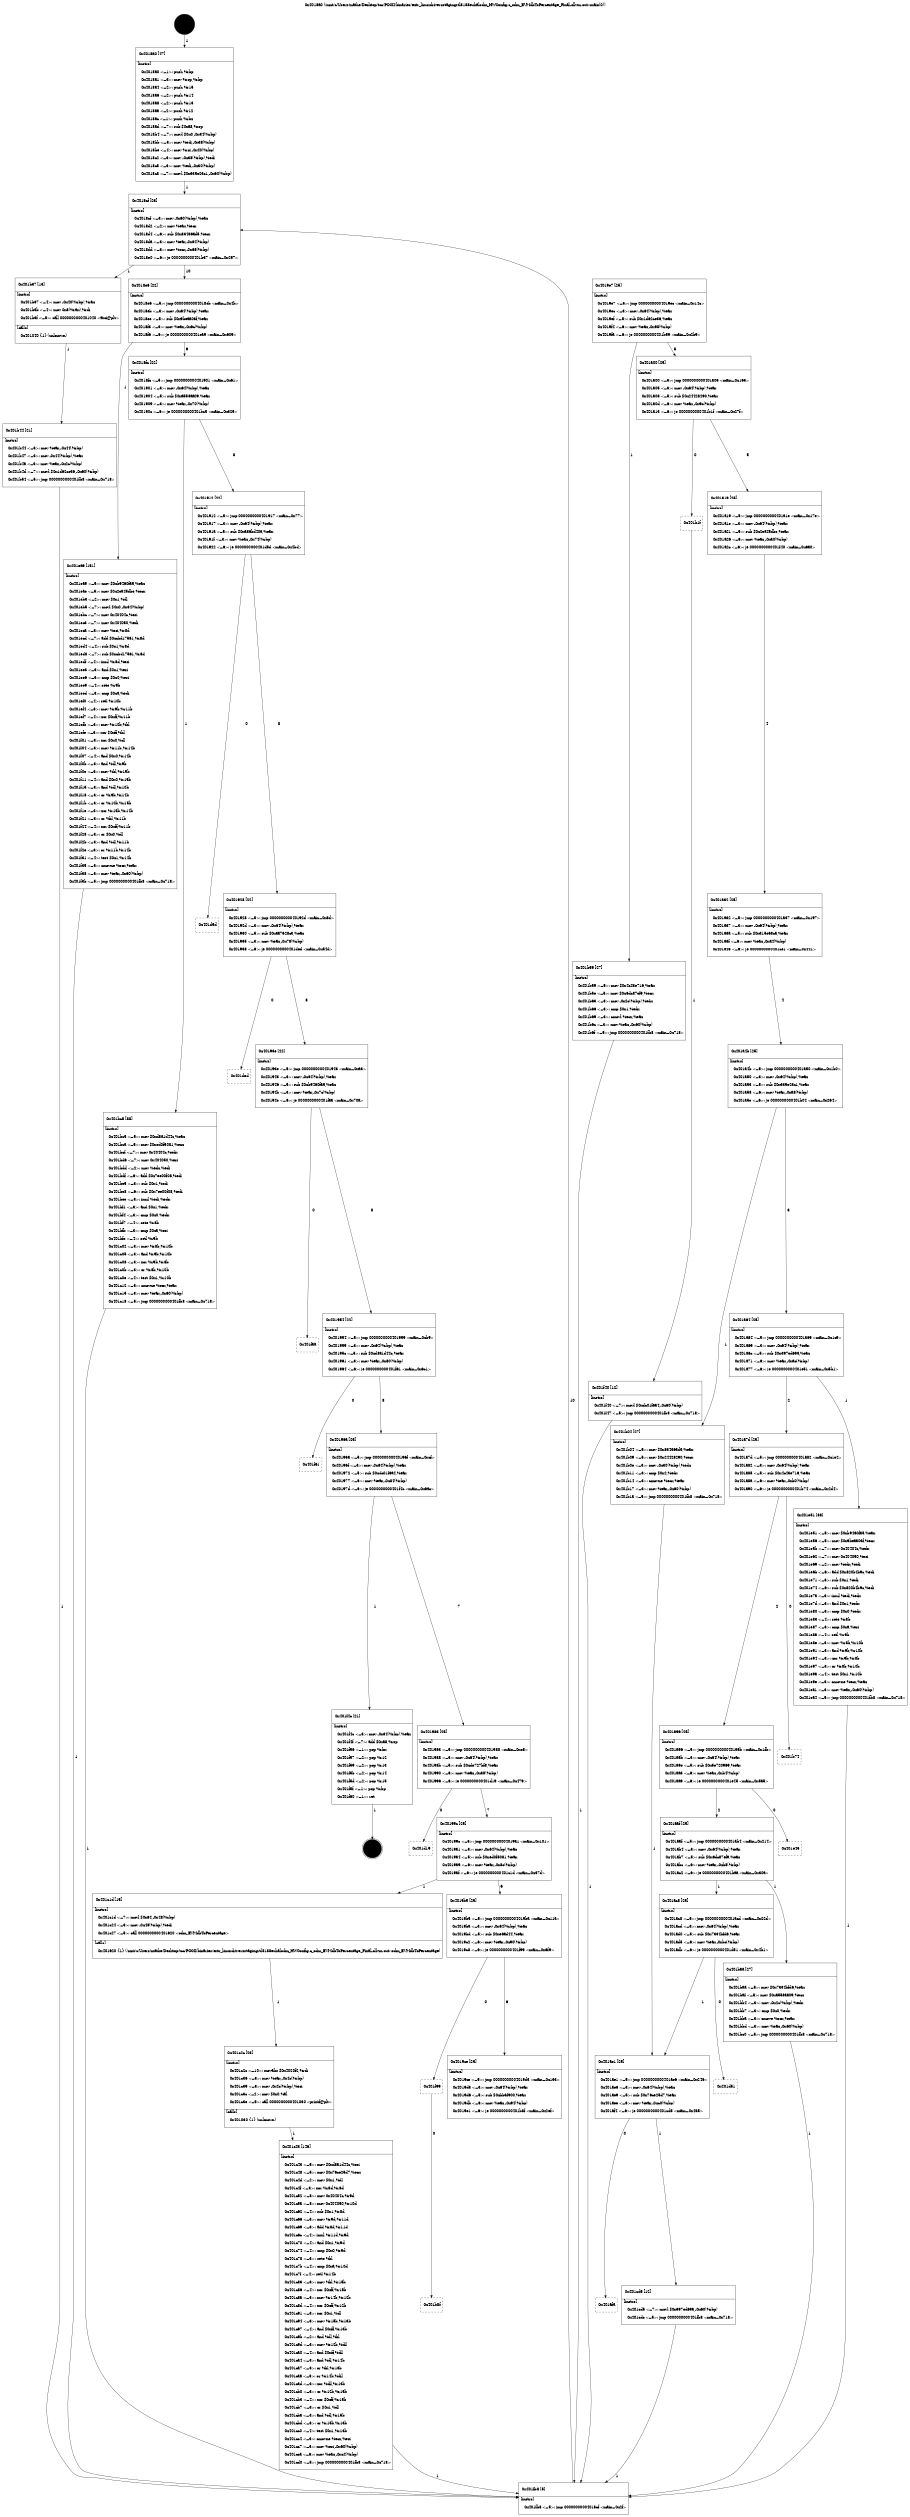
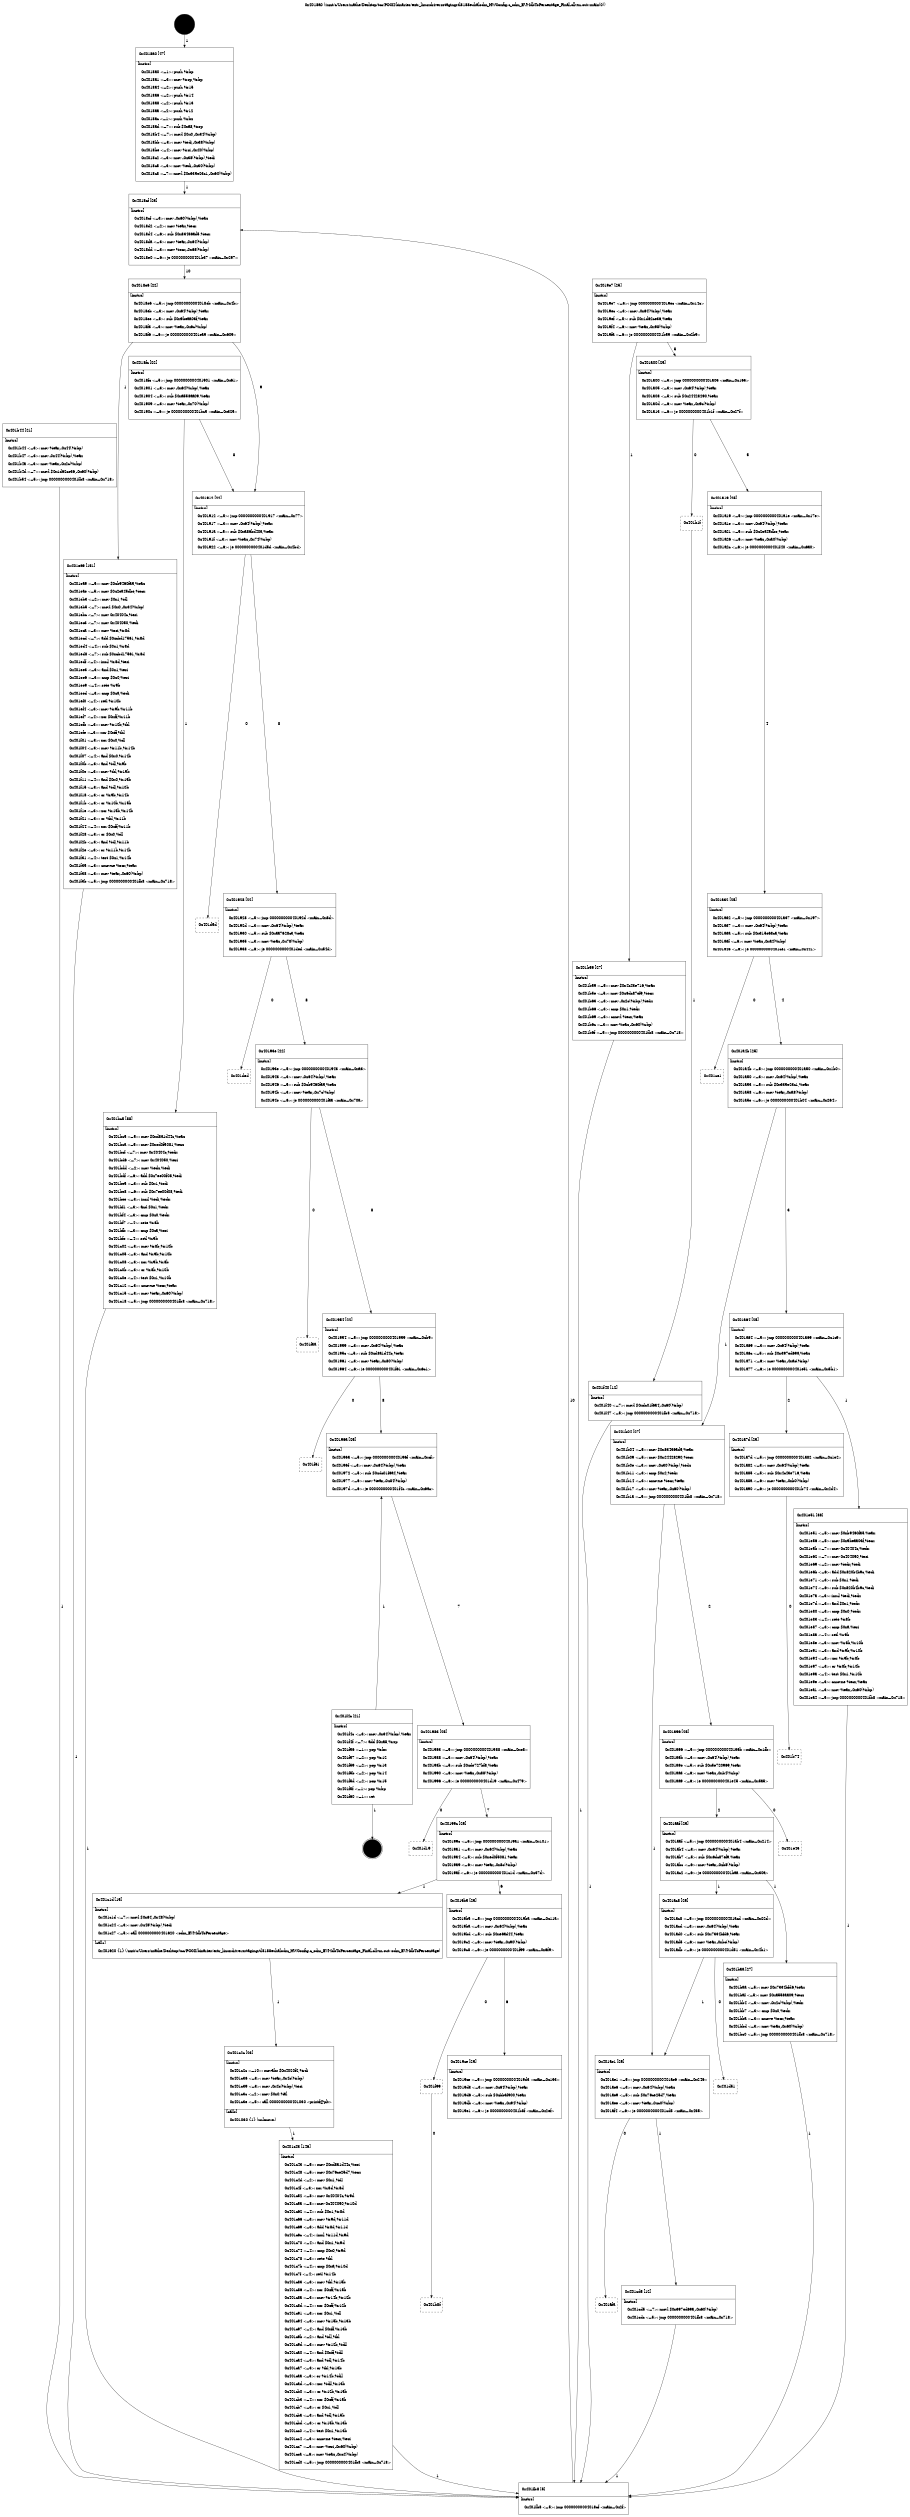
node "0x401b37 [13]": removed
edge "0x4018e6 [22]" -> "0x4018fc [22]": now "0x4018e6 [22]" -> "0x401912 [22]"
node "0x401ce1": added
edge "0x40196a [25]" -> "0x401f4c [21]": reversed
edge "0x401a7d [25]" -> "0x401a96 [25]": now "0x401b04 [27]" -> "0x401a96 [25]"
